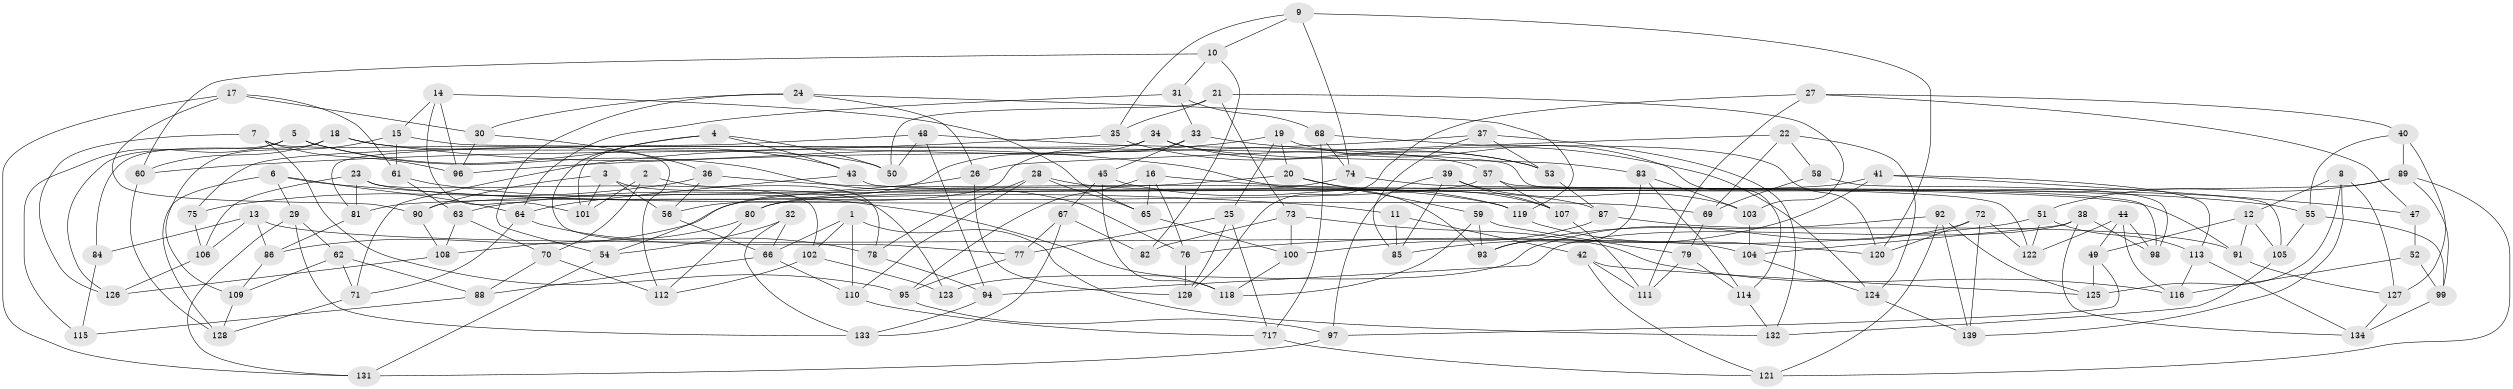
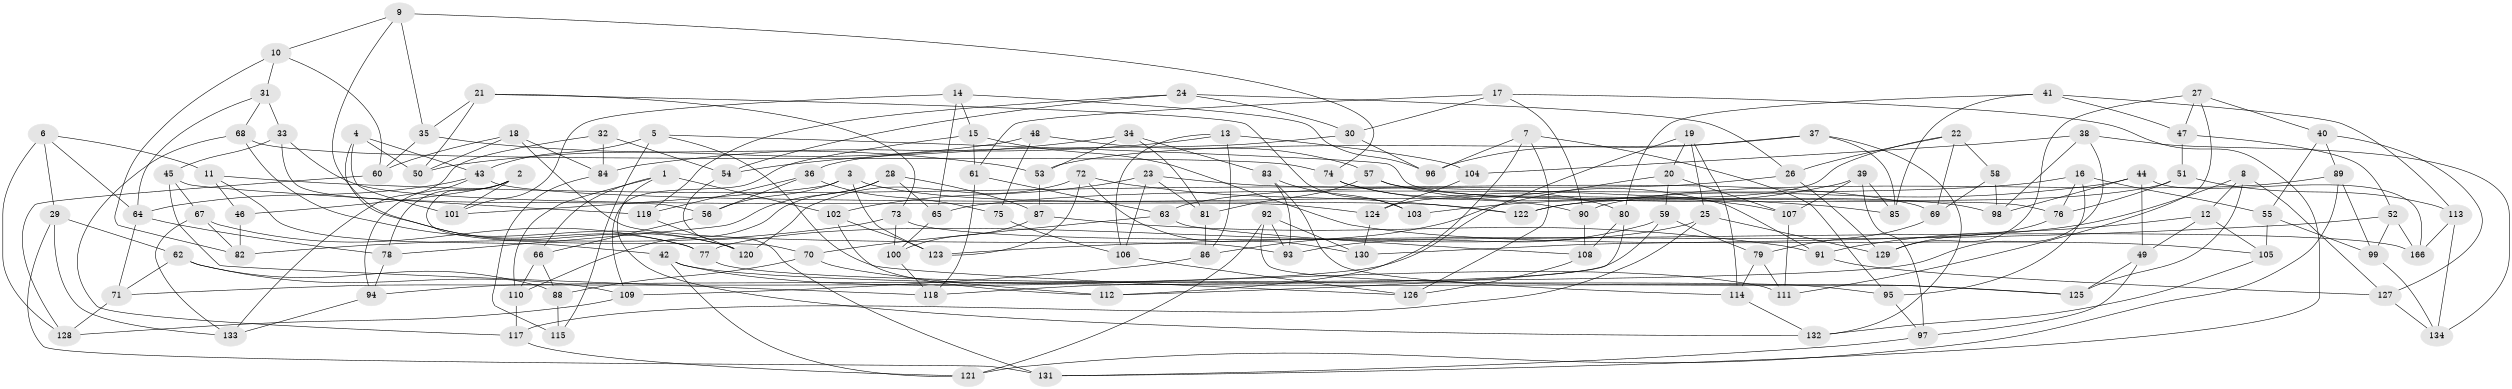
edge "89" -- "51": now "47" -- "51"
node "46": added
edge "48" -- "94": now "43" -- "94"
edge "32" -- "66": now "32" -- "84"
edge "103" -- "104": removed
edge "52" -- "123": added
node "116": label "116" -> "166"
node "717": label "717" -> "117"
node "139": label "139" -> "130"
